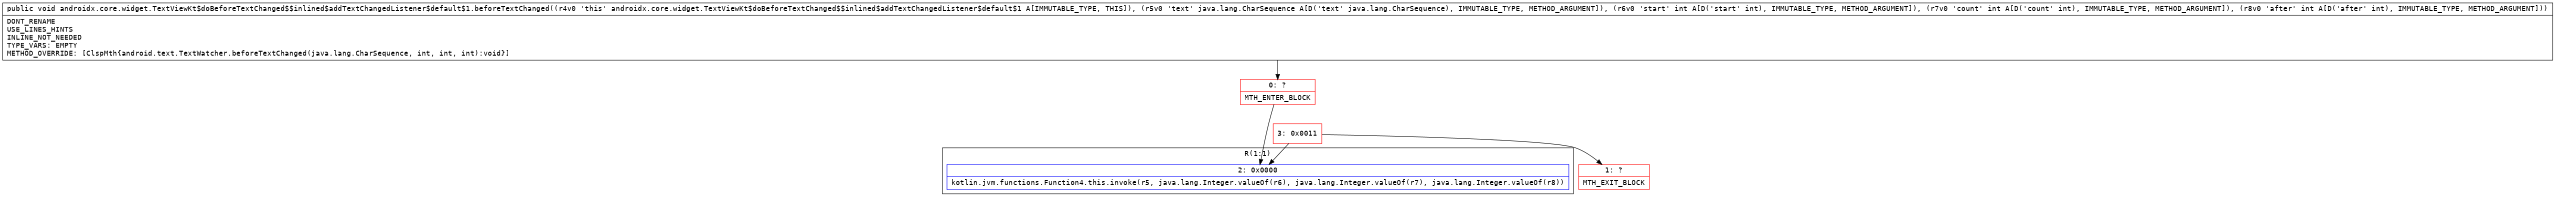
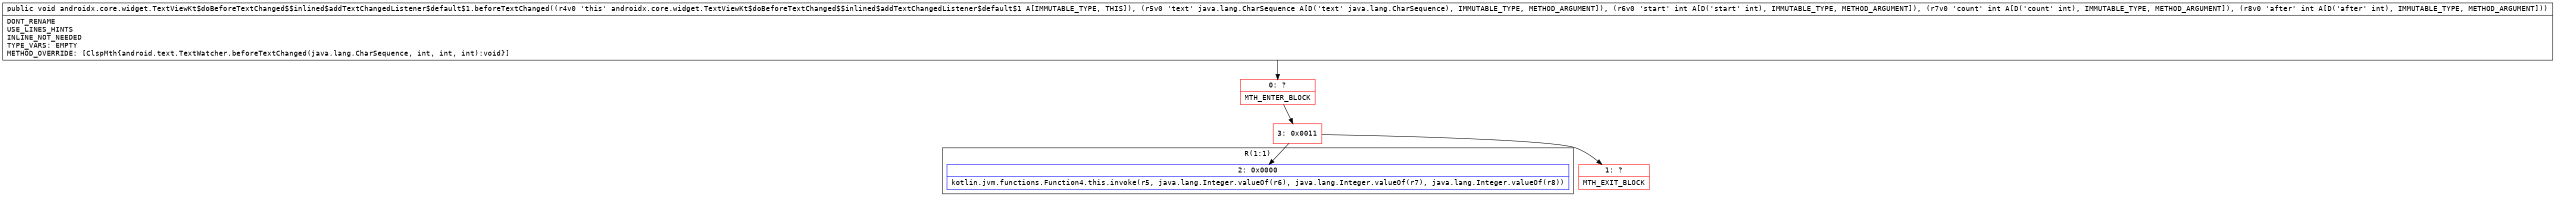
edge "0: ?" -> "2: 0x0000": now "0: ?" -> "3: 0x0011"
